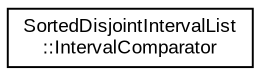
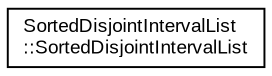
node "SortedDisjointIntervalList ::IntervalComparator": label "SortedDisjointIntervalList ::IntervalComparator" -> "SortedDisjointIntervalList ::SortedDisjointIntervalList"
